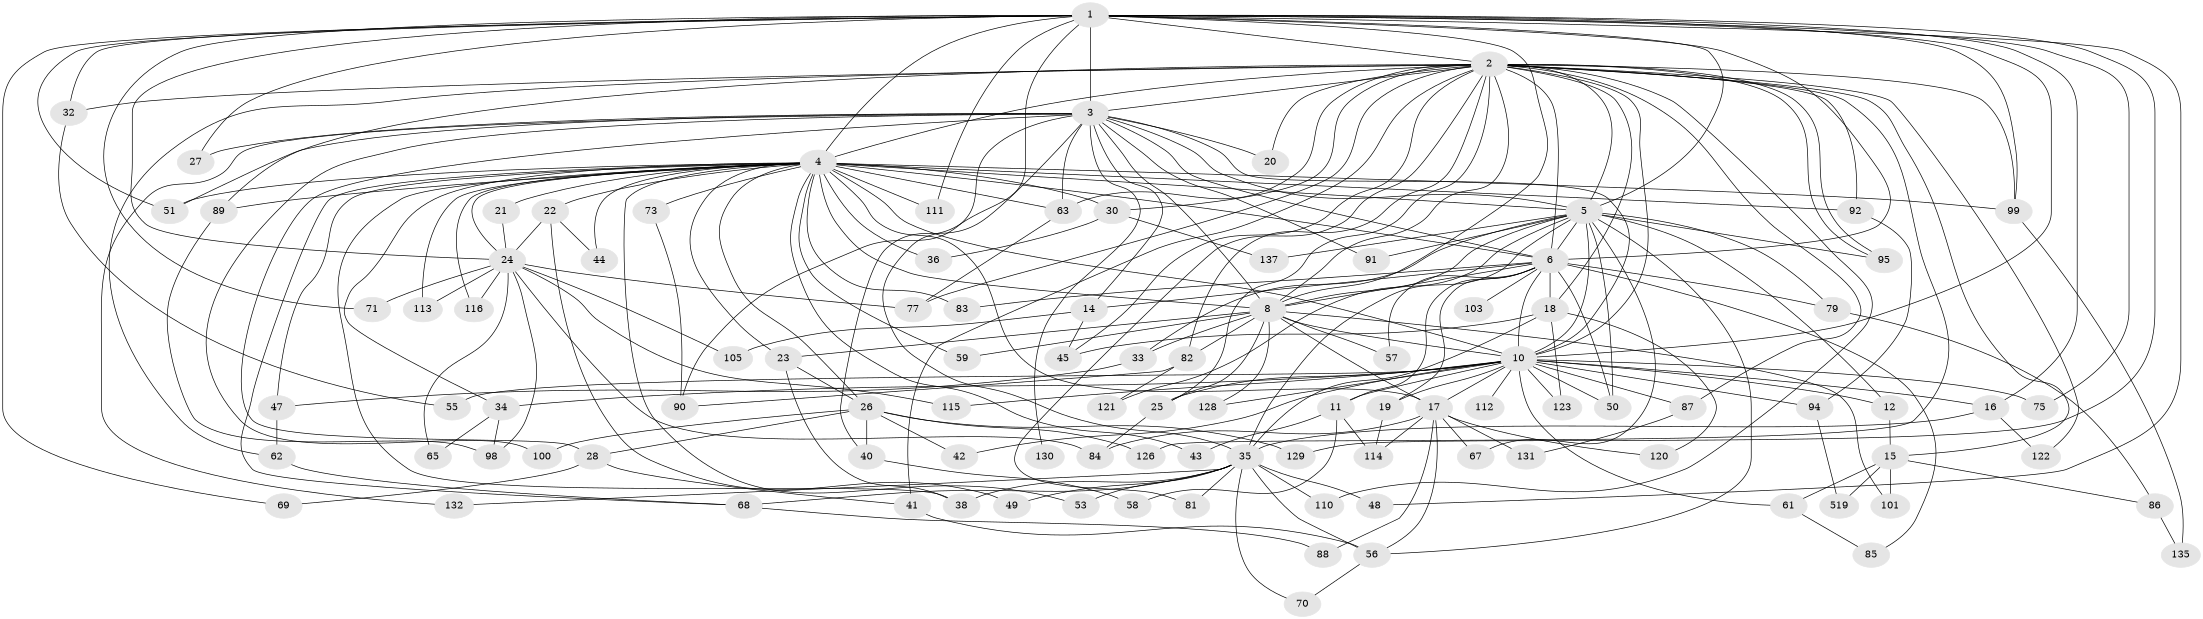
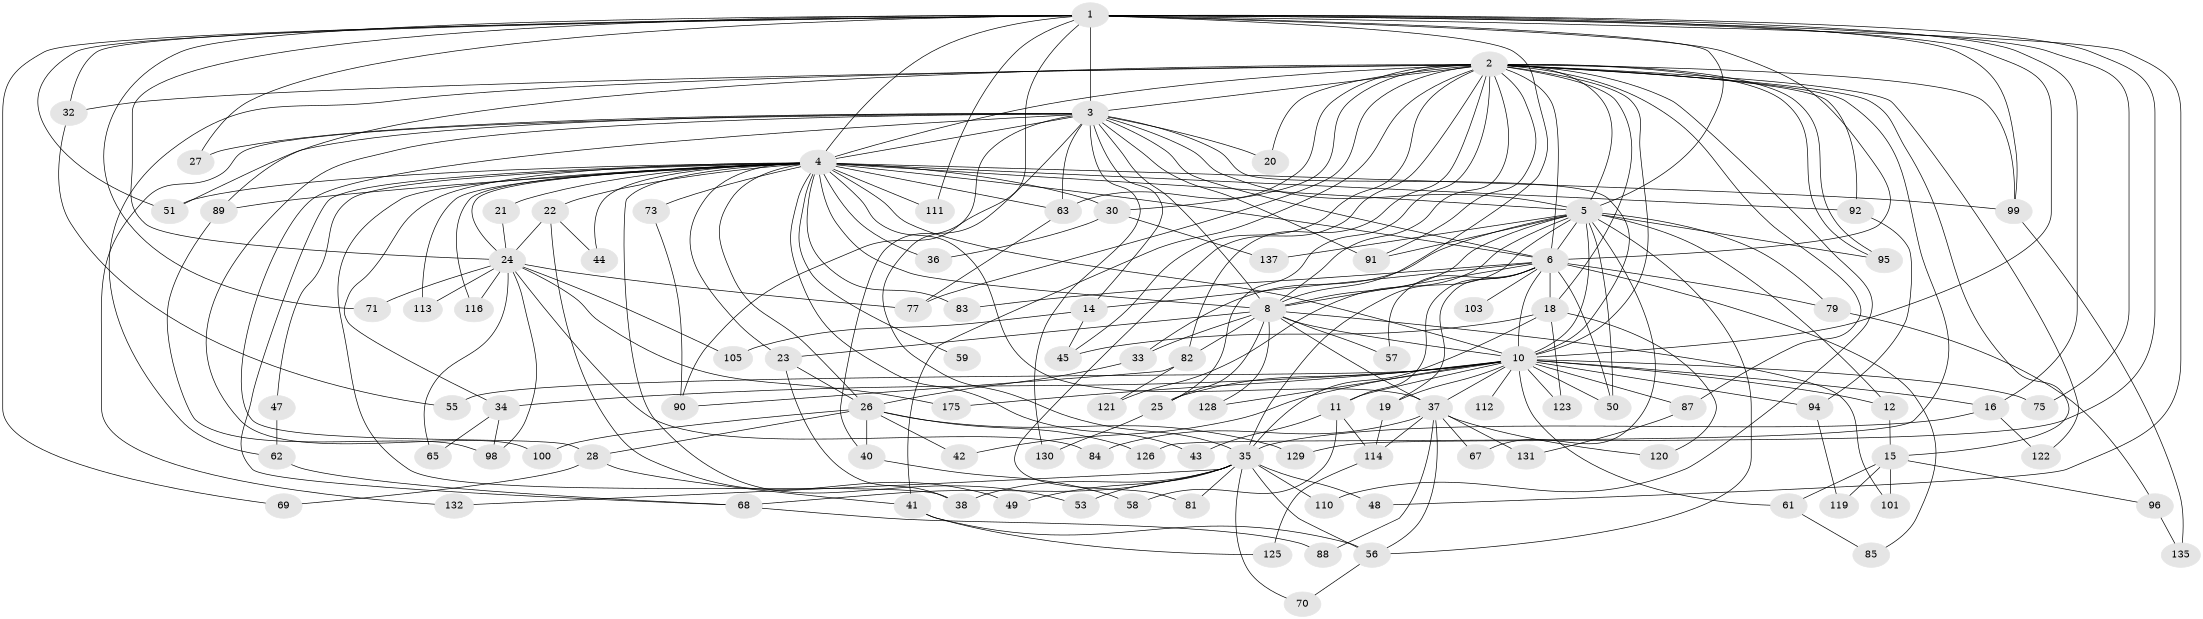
edge "1" -- "2": now "91" -- "2"
edge "3" -- "4": added
edge "8" -- "59": removed
edge "33" -- "47": now "33" -- "26"
node "115": label "115" -> "175"
node "17": label "17" -> "37"
edge "25" -- "84": now "25" -- "130"
node "519": label "519" -> "119"
node "86": label "86" -> "96"
node "125": added
